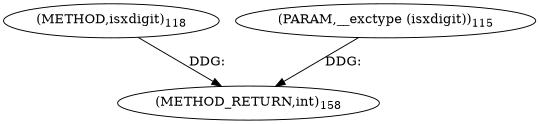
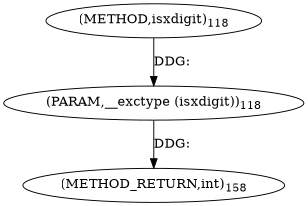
node "(PARAM,__exctype (isxdigit))": text "115" -> "118"
edge "(METHOD,isxdigit)" -> "(METHOD_RETURN,int)": now "(METHOD,isxdigit)" -> "(PARAM,__exctype (isxdigit))"
